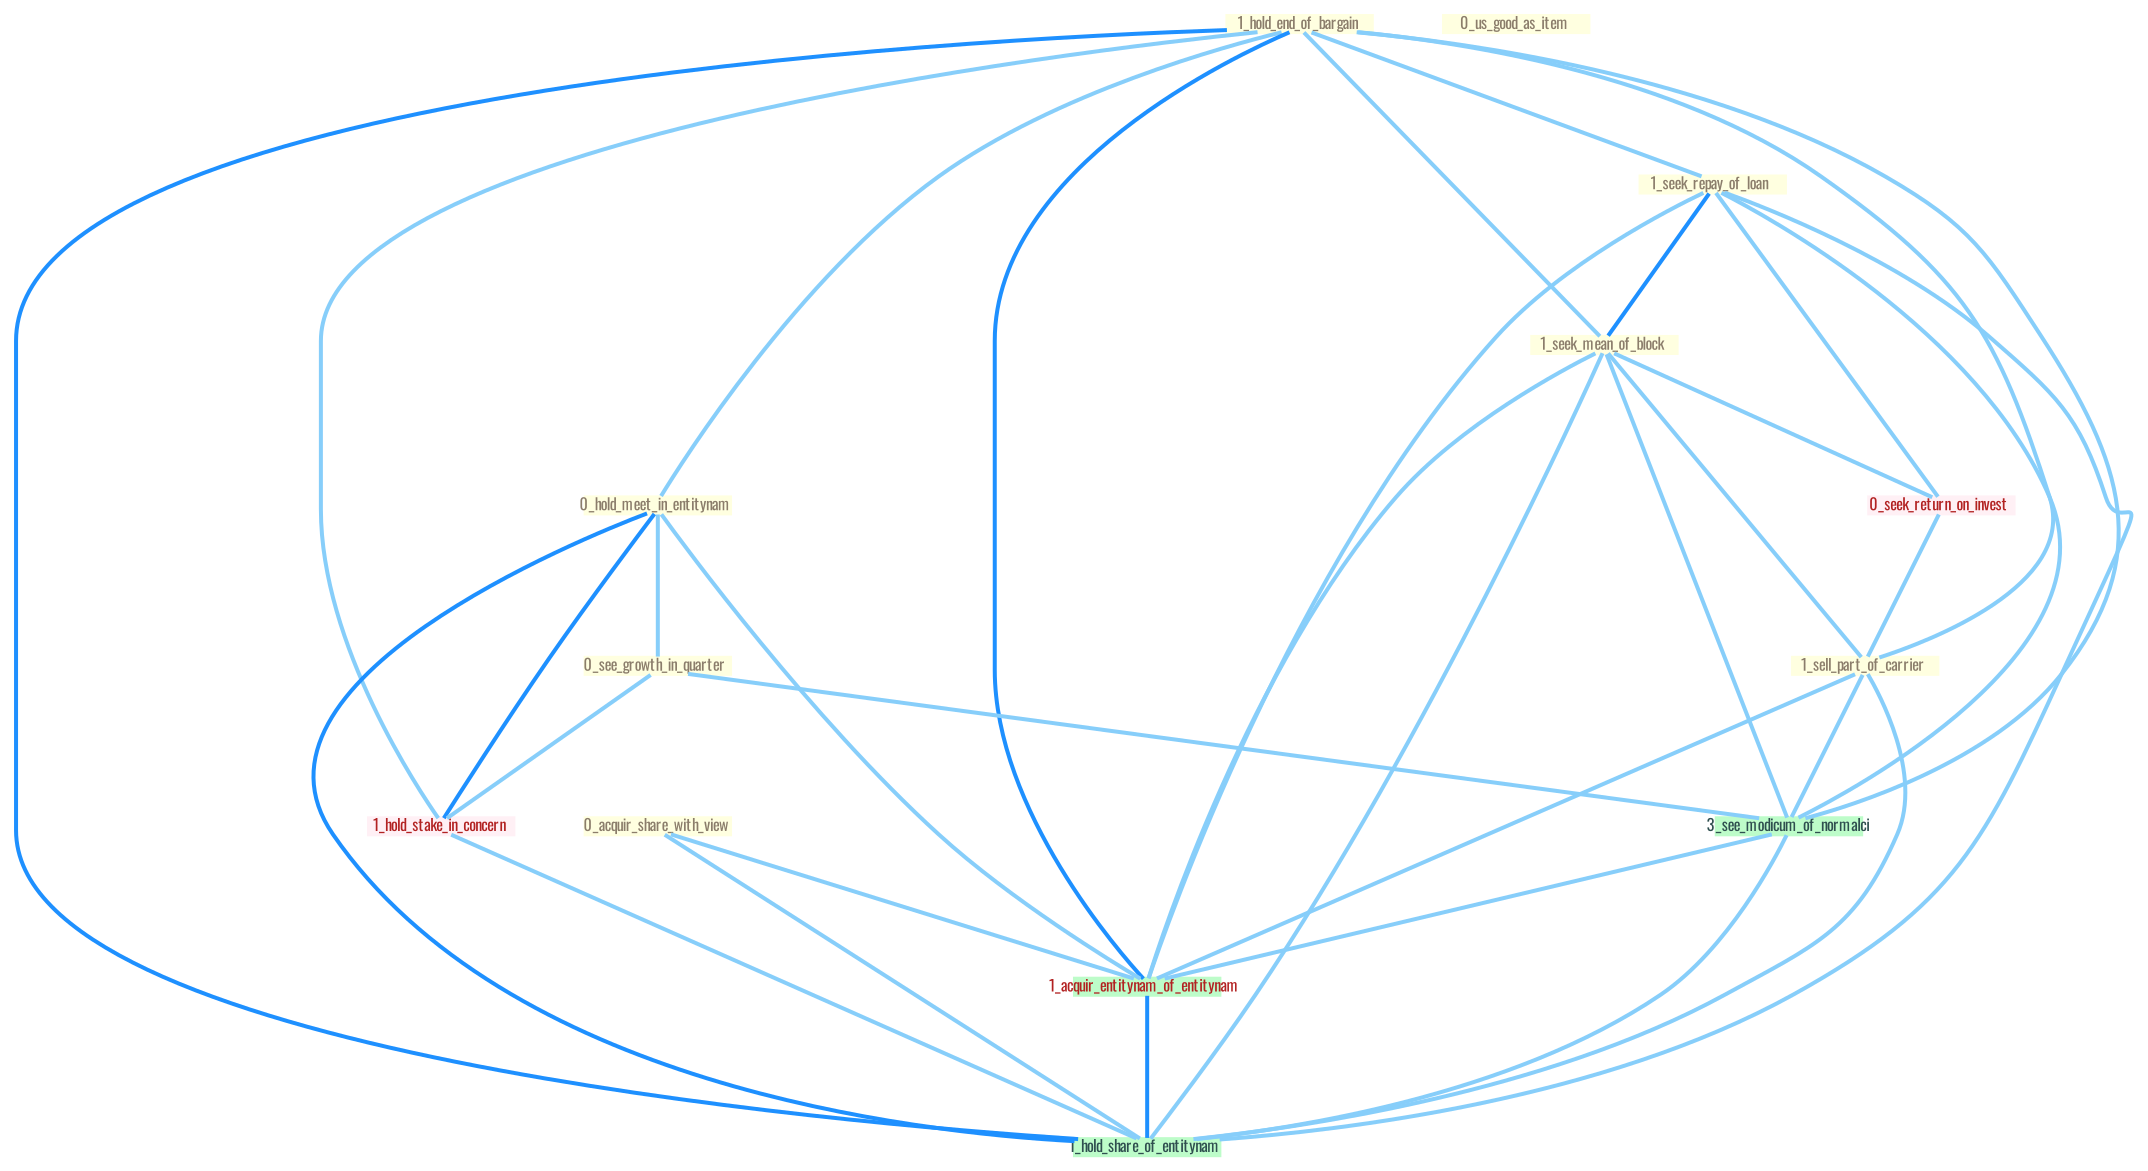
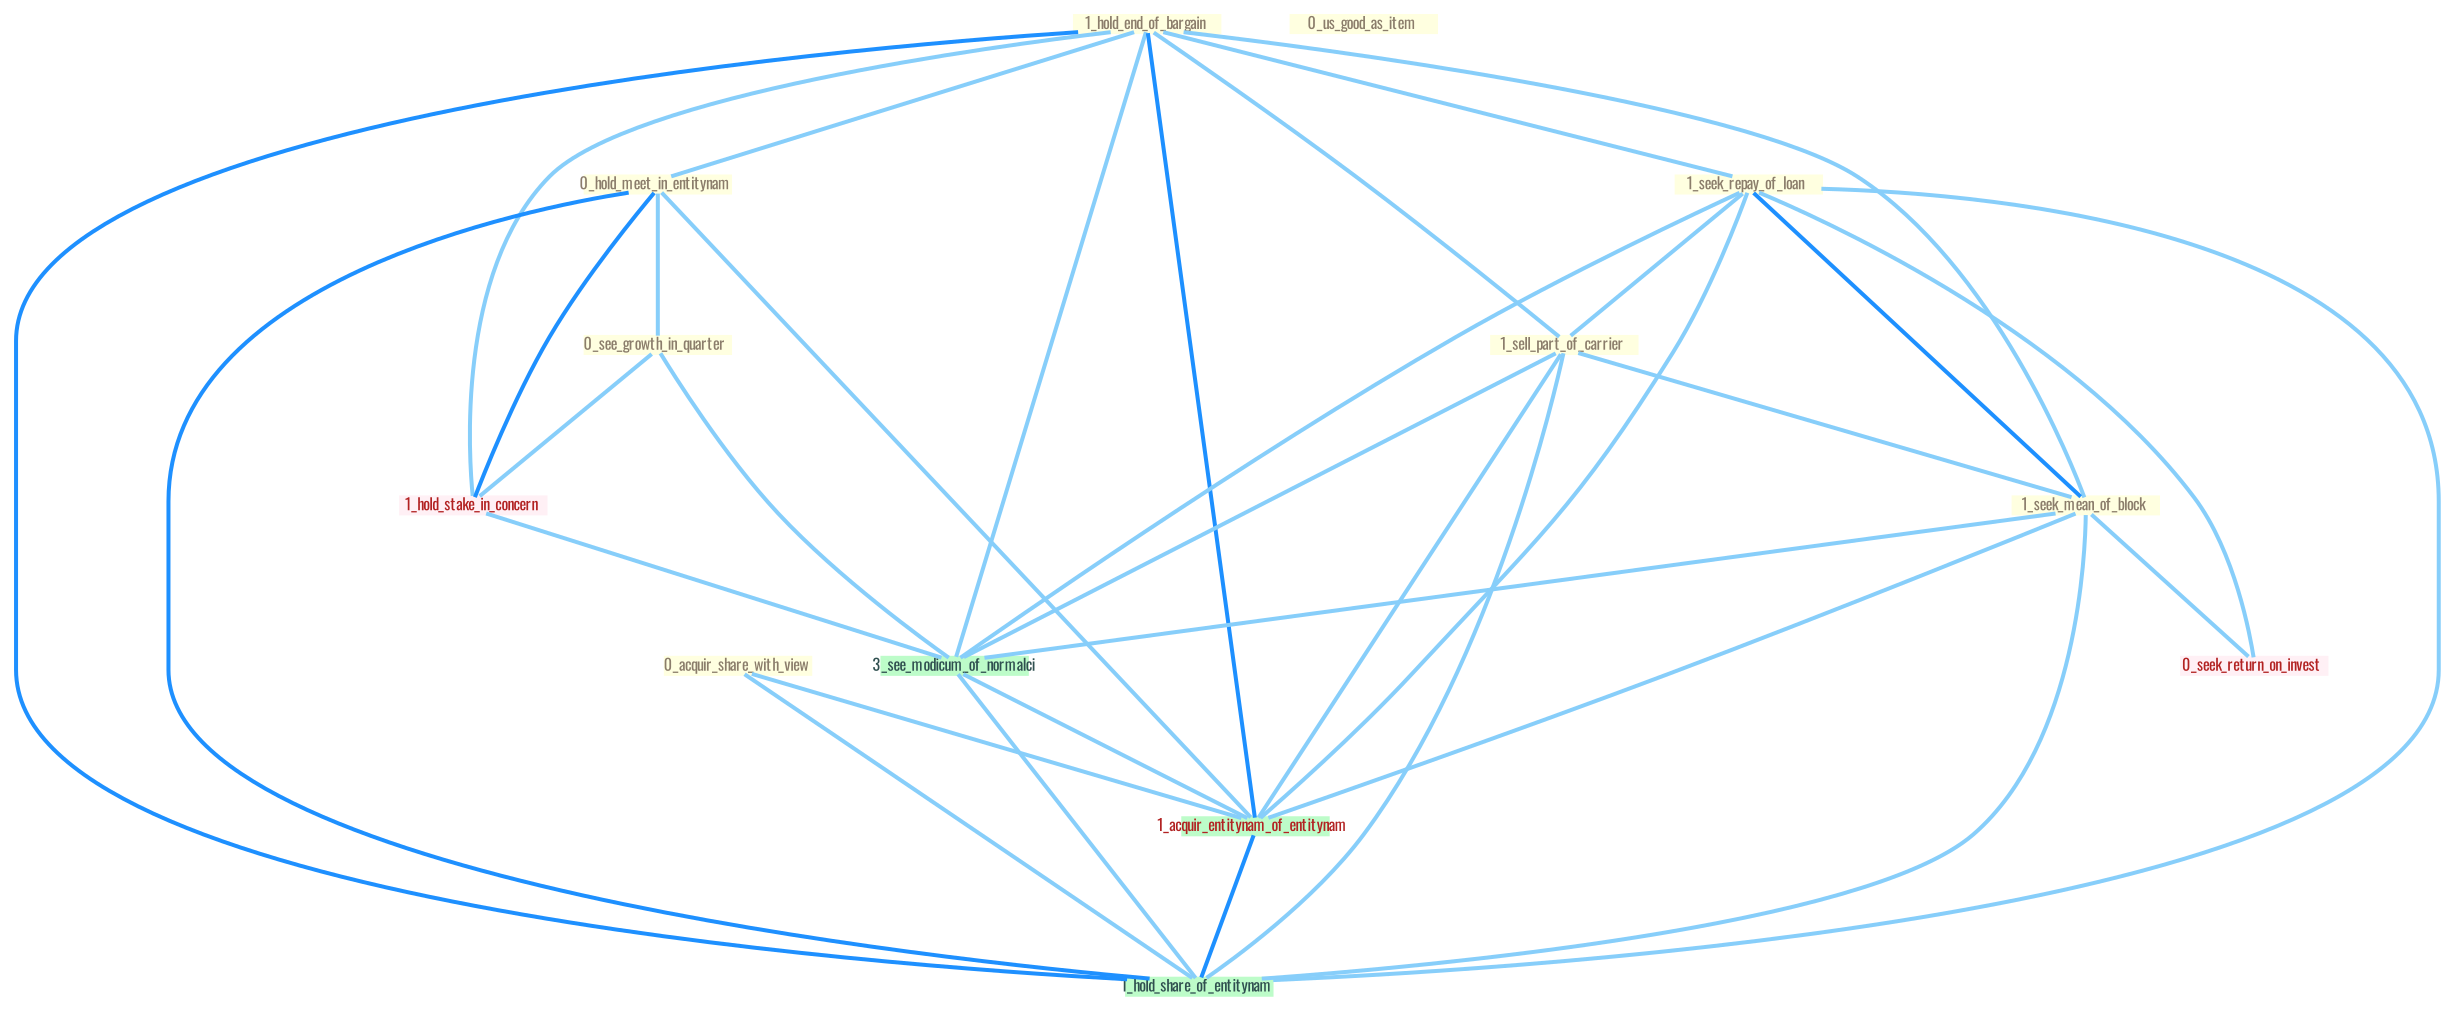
edge "0_seek_return_on_invest" -- "1_sell_part_of_carrier": now "1_seek_repay_of_loan" -- "1_sell_part_of_carrier"
edge "1_hold_stake_in_concern" -- "1_hold_share_of_entitynam": now "1_hold_stake_in_concern" -- "3_see_modicum_of_normalci"
